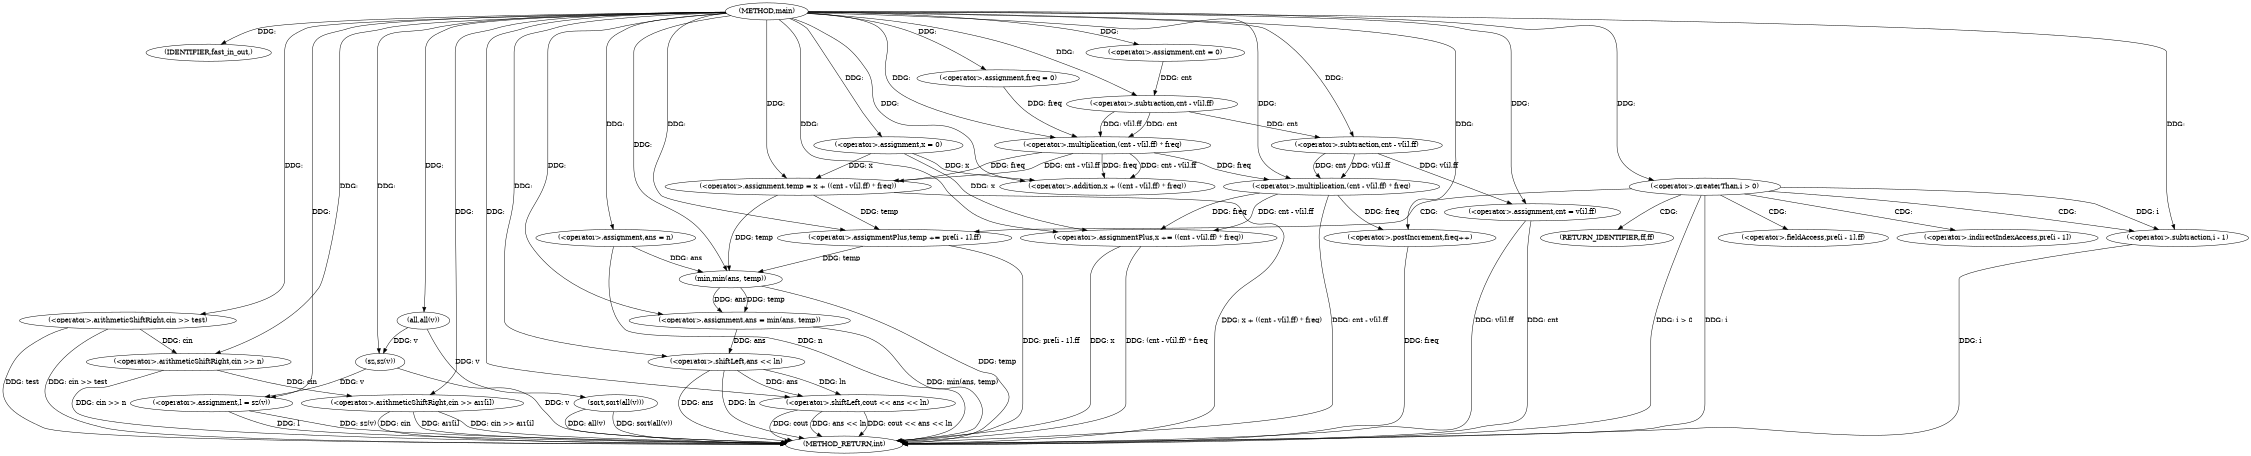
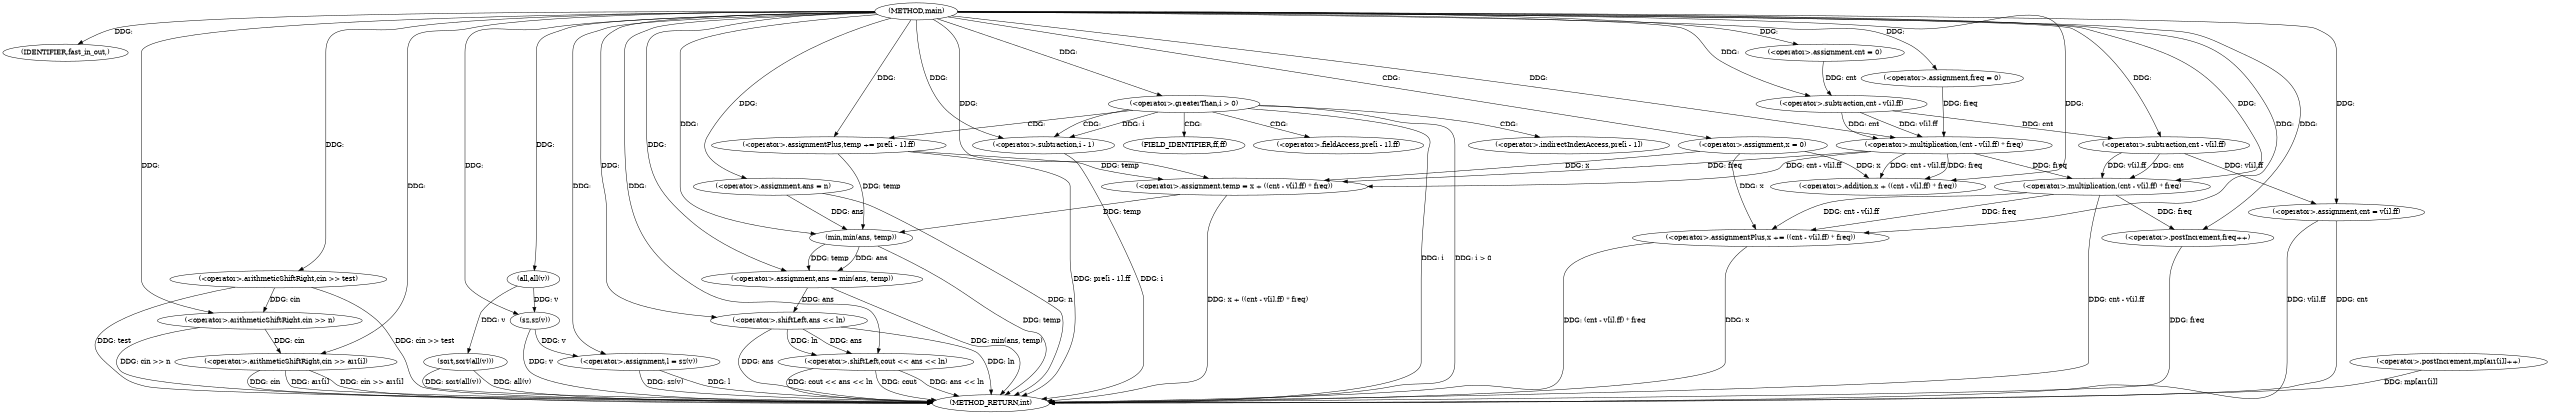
edge "(METHOD,main)" -> "(<operator>.assignment,x = 0)": label "DDG: " -> "CDG: "
edge "(<operator>.assignment,temp = x + ((cnt - v[i].ff) * freq))" -> "(<operator>.assignmentPlus,temp += pre[i - 1].ff)": reversed
node "(RETURN_IDENTIFIER,ff,ff)": label "(RETURN_IDENTIFIER,ff,ff)" -> "(FIELD_IDENTIFIER,ff,ff)"
node "(<operator>.postIncrement,mp[arr[i]]++)": added
